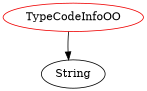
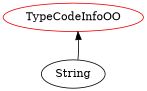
edge "TypeCodeInfoOO" -> "String": reversed
